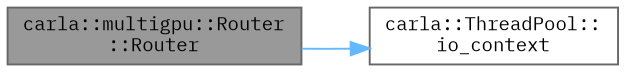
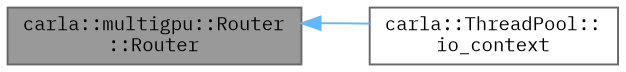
edge "carla::multigpu::Router ::Router" -> "carla::ThreadPool:: io_context": reversed
